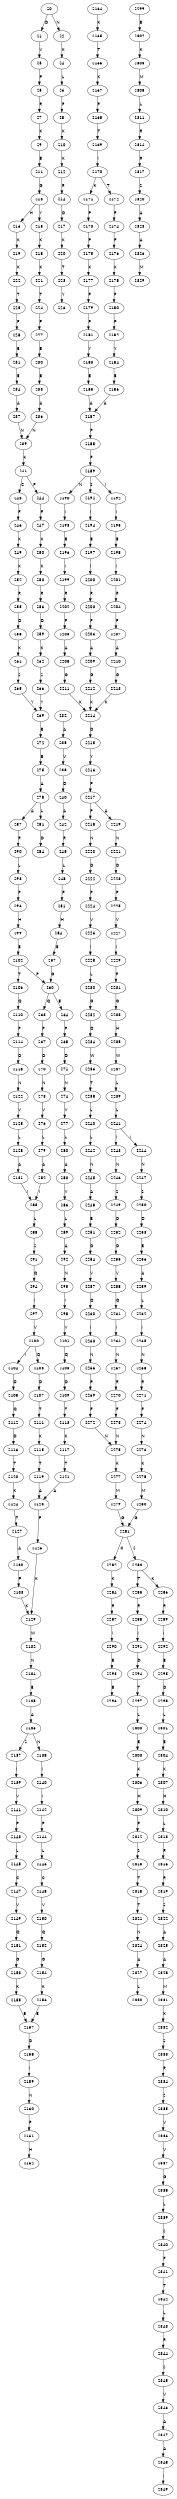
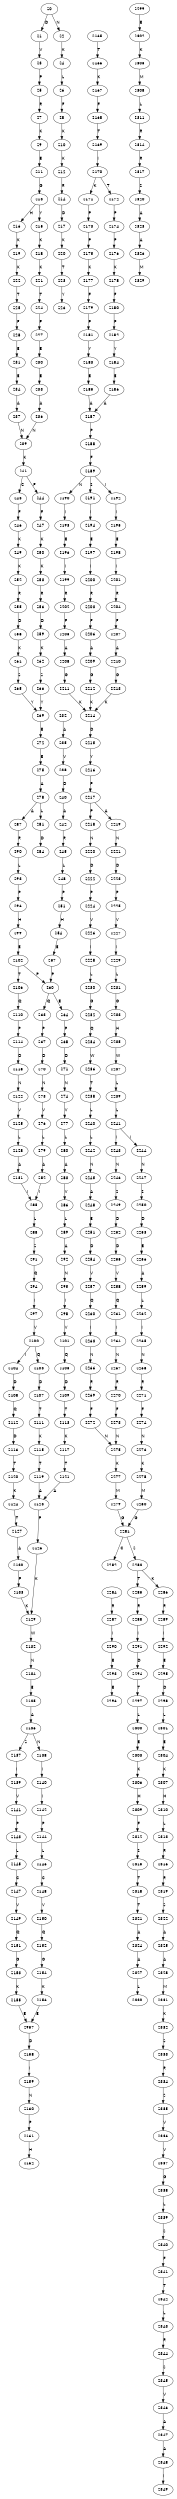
node "S164": removed
edge "S57" -> "S60": label "G" -> "P"
edge "S229" -> "S231": label "F" -> "L"
edge "S282" -> "S284": removed, label "K"
edge "S321" -> "S324": label "N" -> "A"
node "S157": label "S157" -> "S957"
